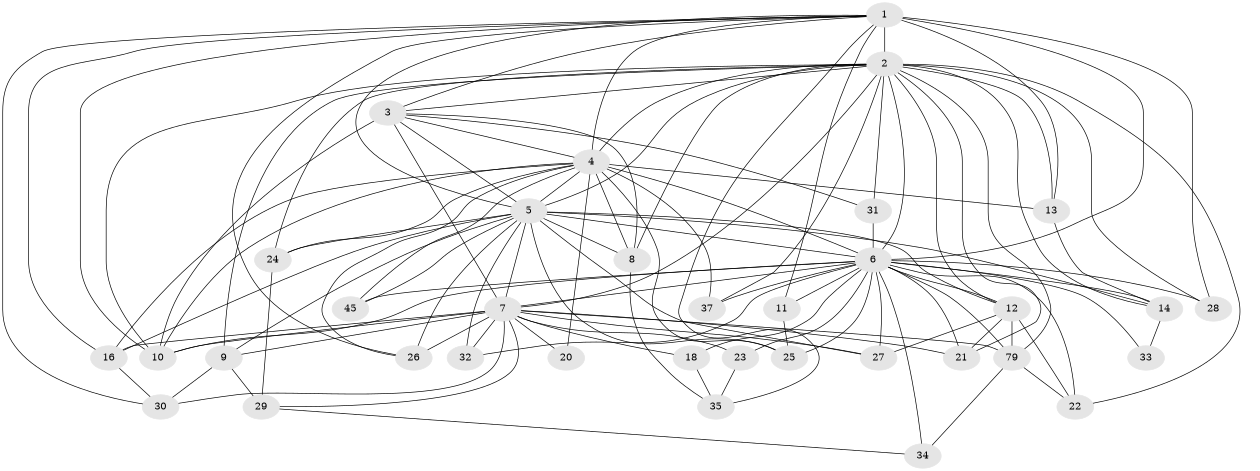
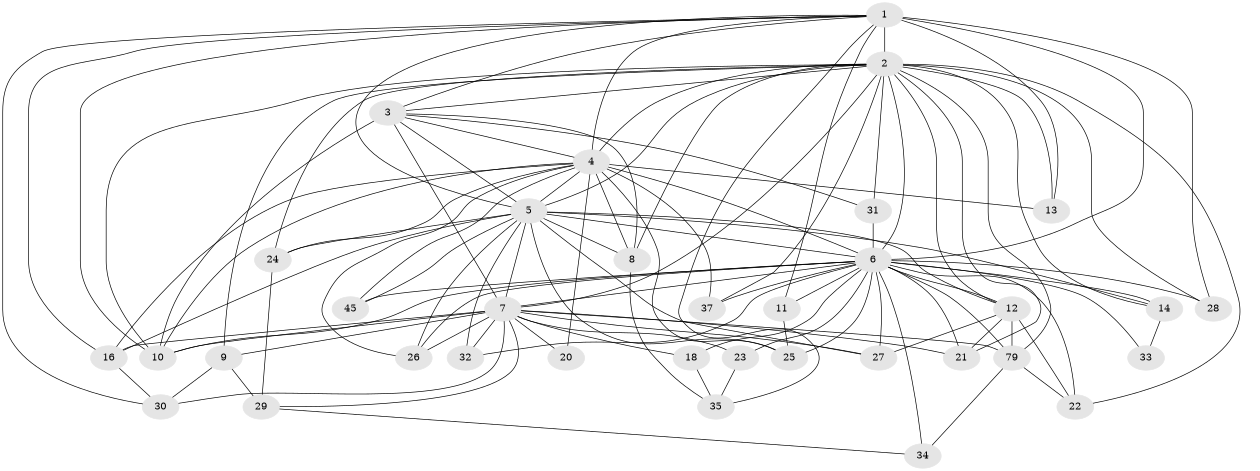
edge "1" -- "26": now "6" -- "26"
edge "13" -- "14": removed
edge "5" -- "9": removed
